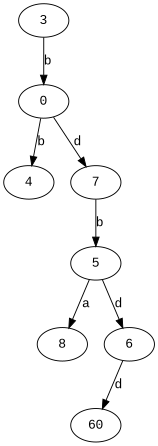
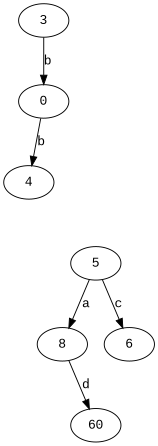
node "7": removed
edge "5" -> "6": label "d" -> "c"
edge "6" -> "60": now "8" -> "60"
